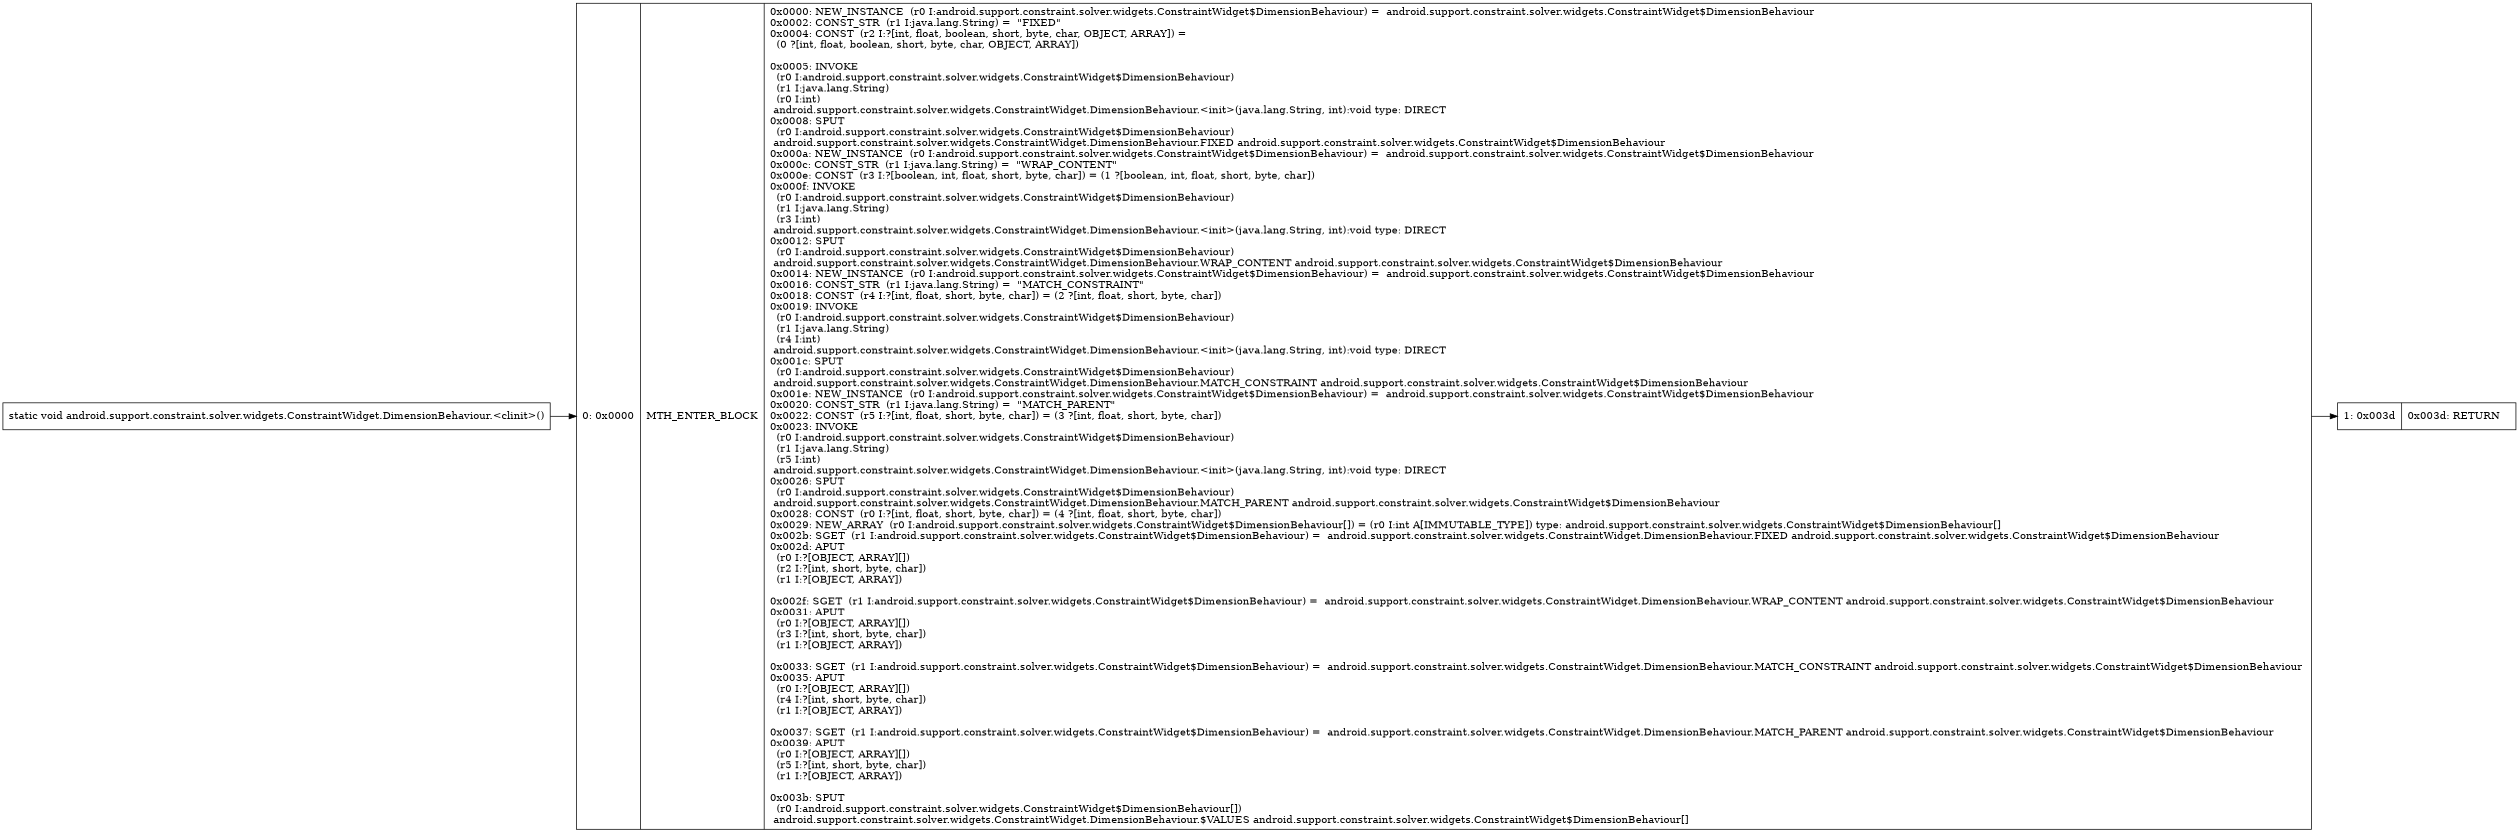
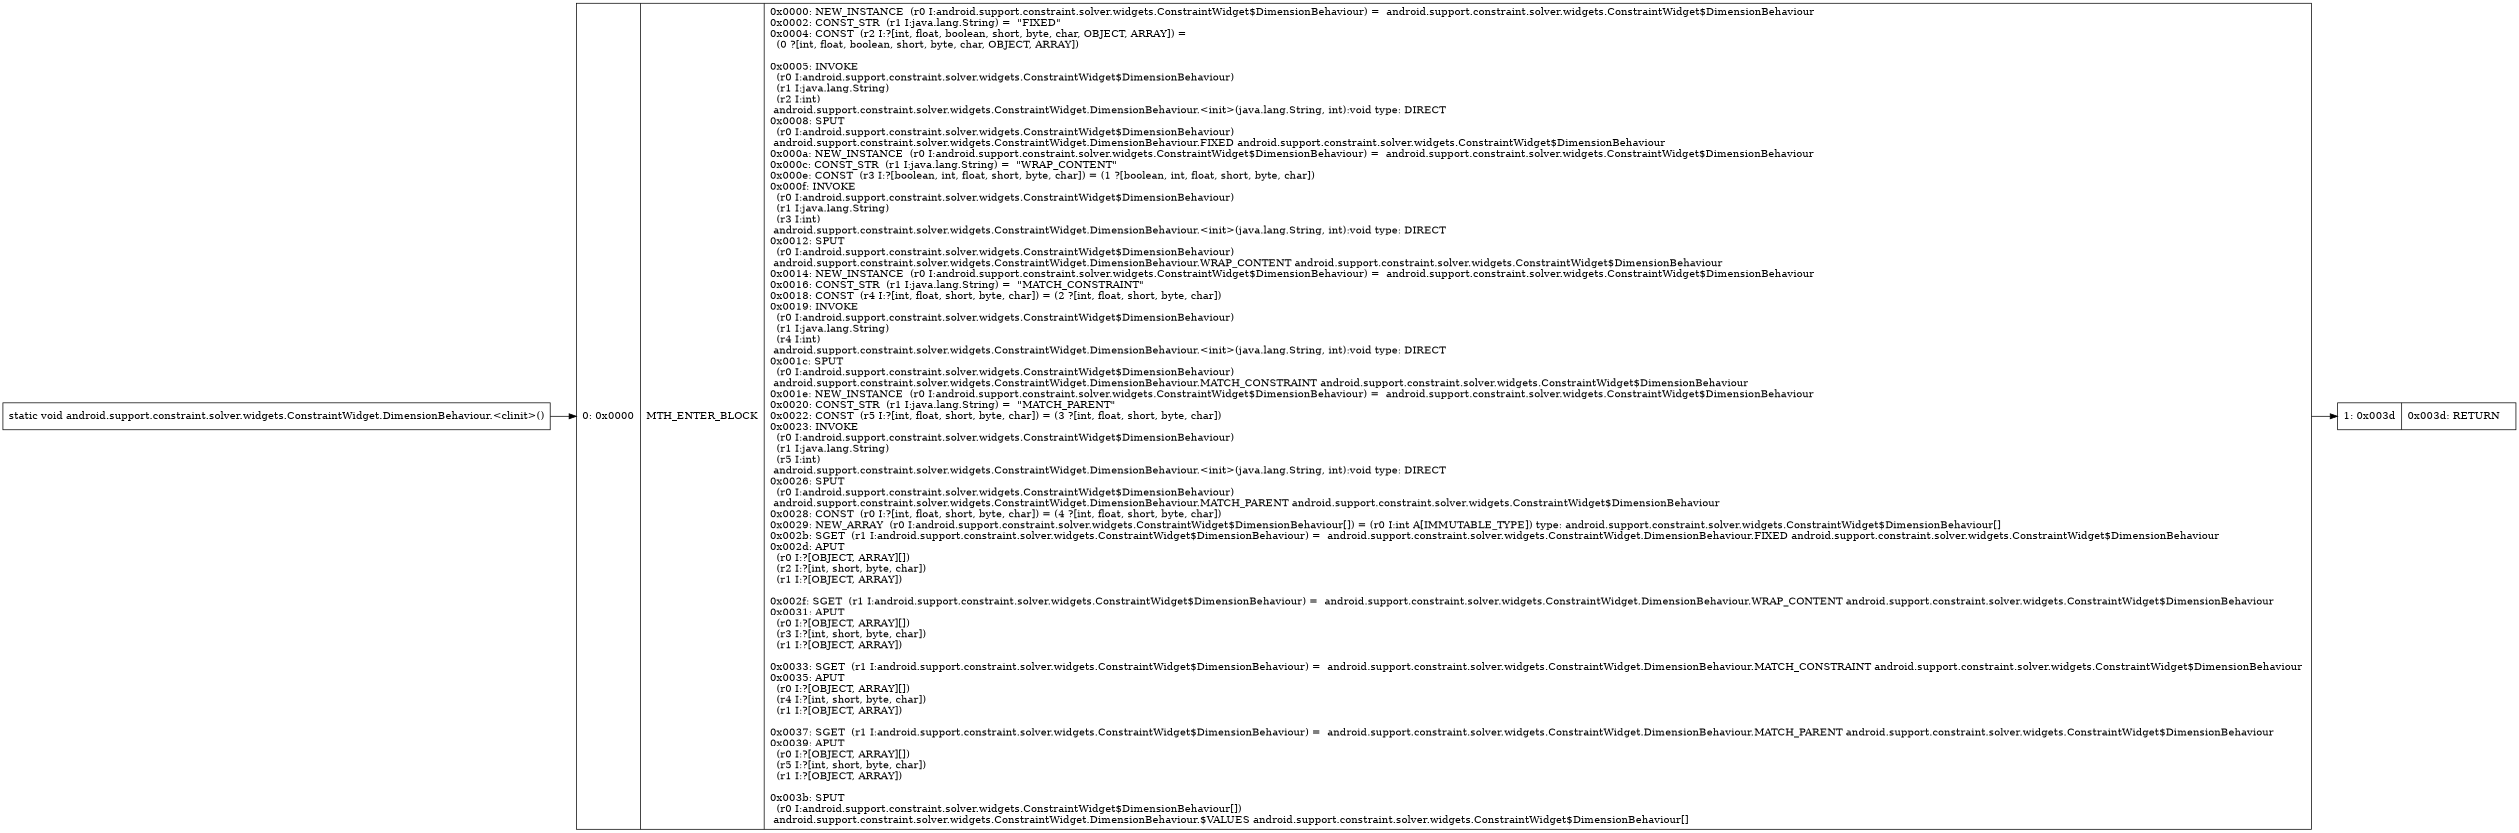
node "0: 0x0000": text "(r0 I:int)" -> "(r2 I:int)"
